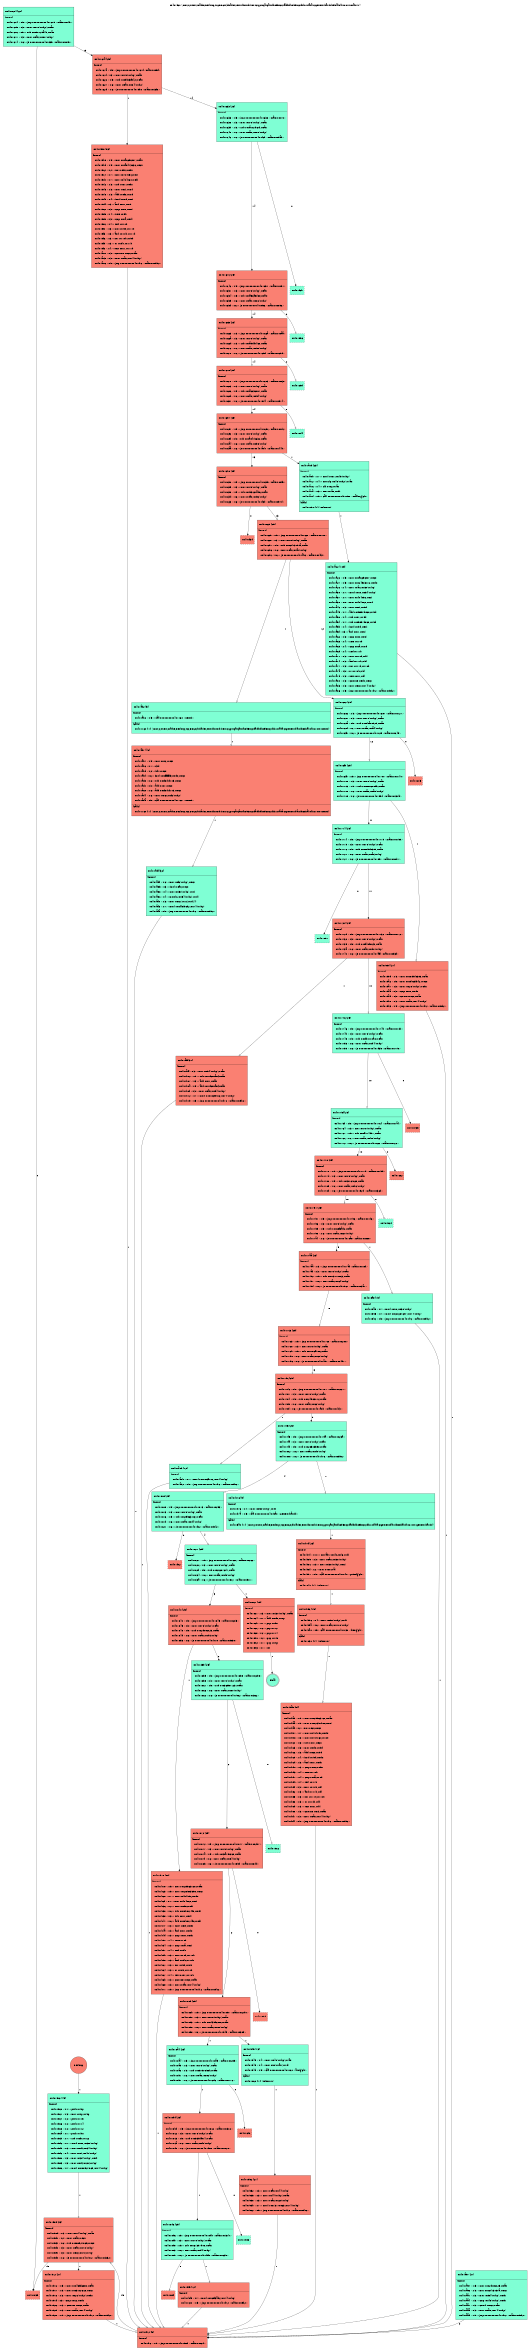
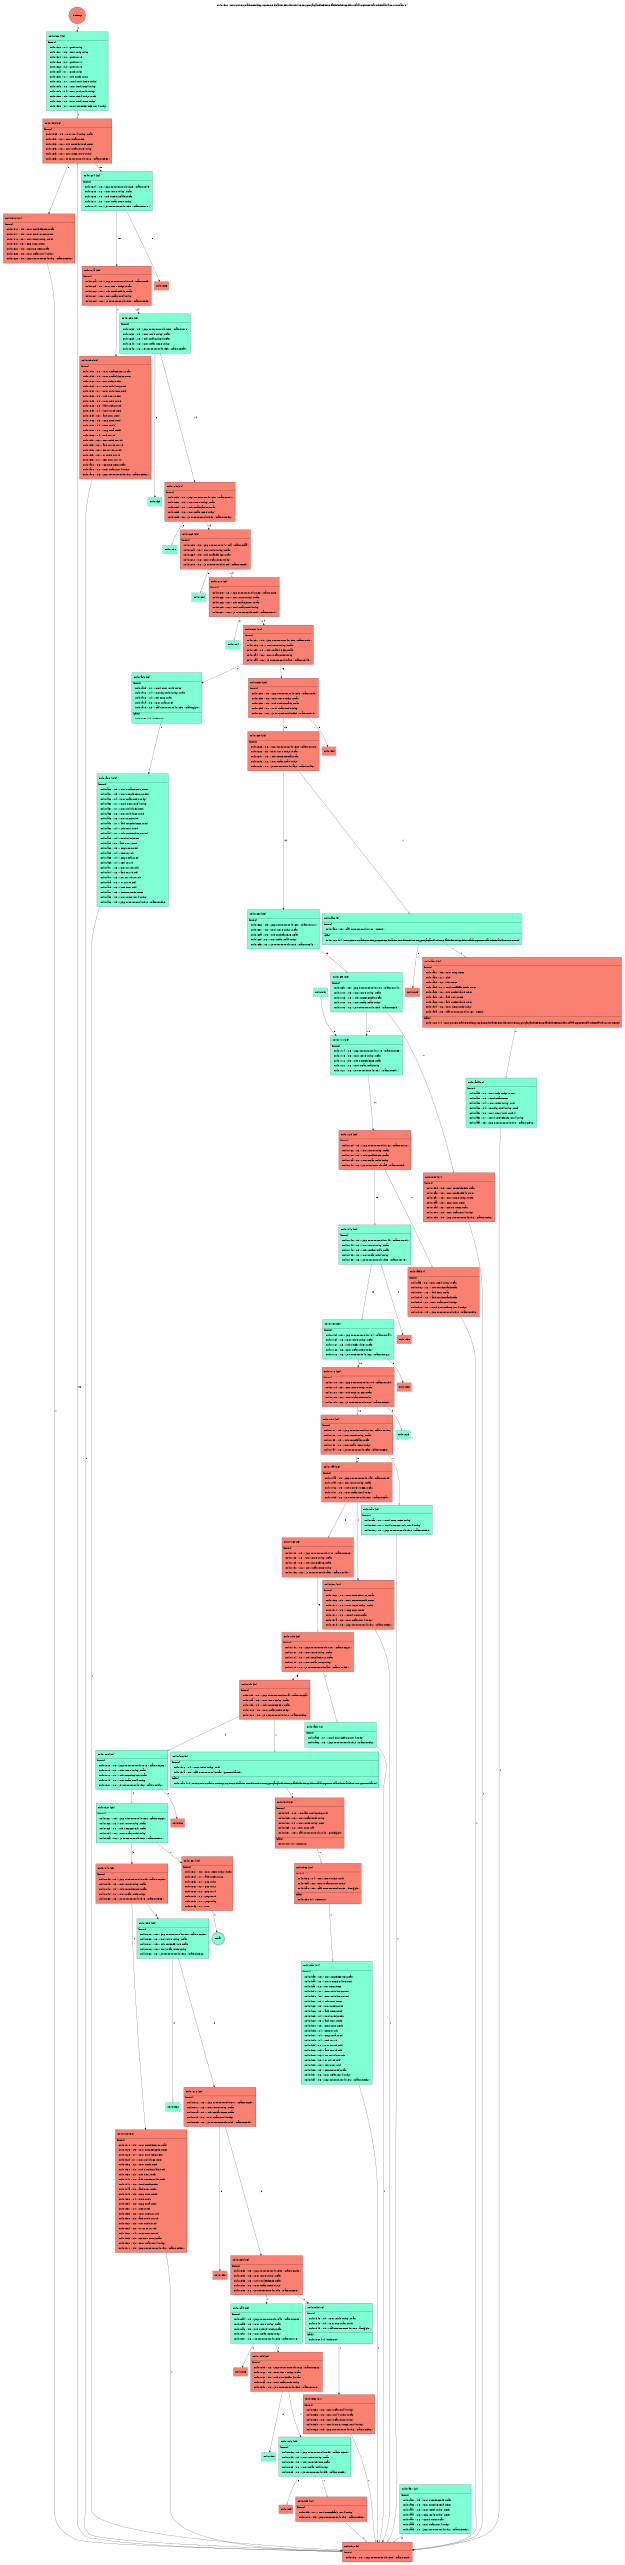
edge "0x4016e2 [25]" -> "0x401c05": now "0x401ab2 [5]" -> "0x401c05"
edge "0x401714 [25]" -> "0x401e91": reversed
node "0x4017f5 [25]": fillcolor aquamarine -> salmon
node "0x401967 [27]": added
node "0x401ba5 [84]": fillcolor salmon -> aquamarine
edge "0x4015ed [23]" -> "0x401e35": now "0x4015ed [23]" -> "0x401604 [22]"
